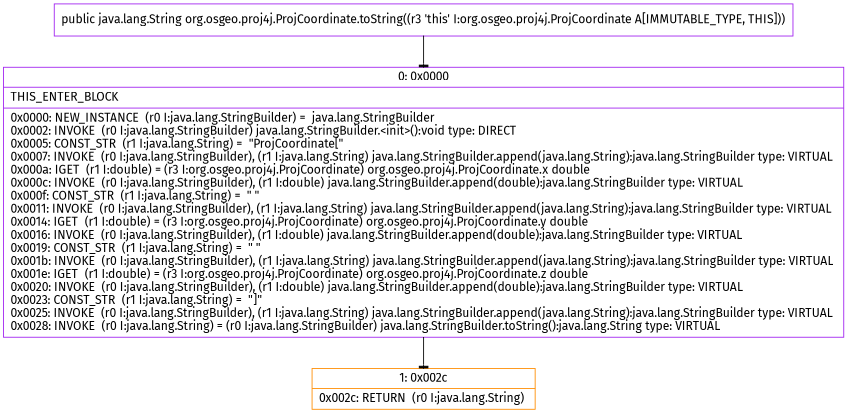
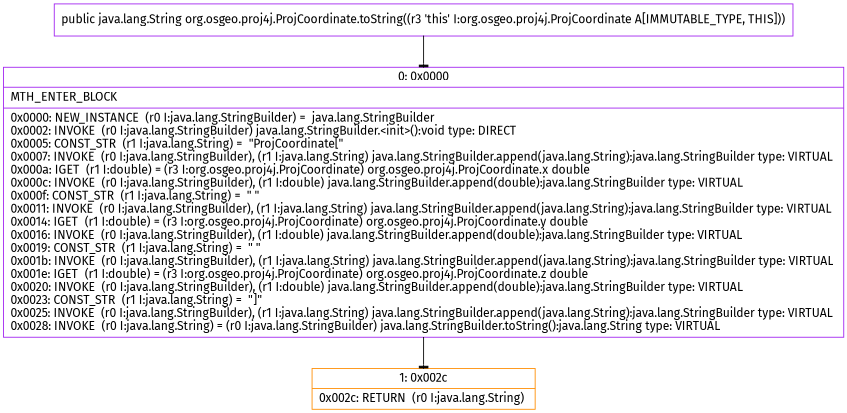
node "0: 0x0000": text "THIS_ENTER_BLOCK" -> "MTH_ENTER_BLOCK"
